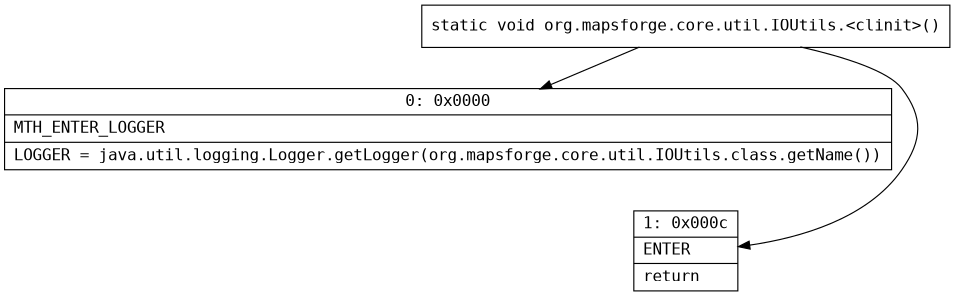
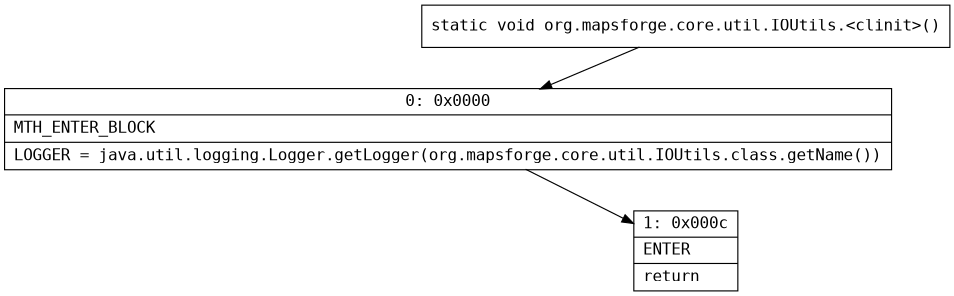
node "0: 0x0000": text "MTH_ENTER_LOGGER" -> "MTH_ENTER_BLOCK"
edge "static void org.mapsforge.core.util.IOUtils.<clinit>()" -> "1: 0x000c": now "0: 0x0000" -> "1: 0x000c"
